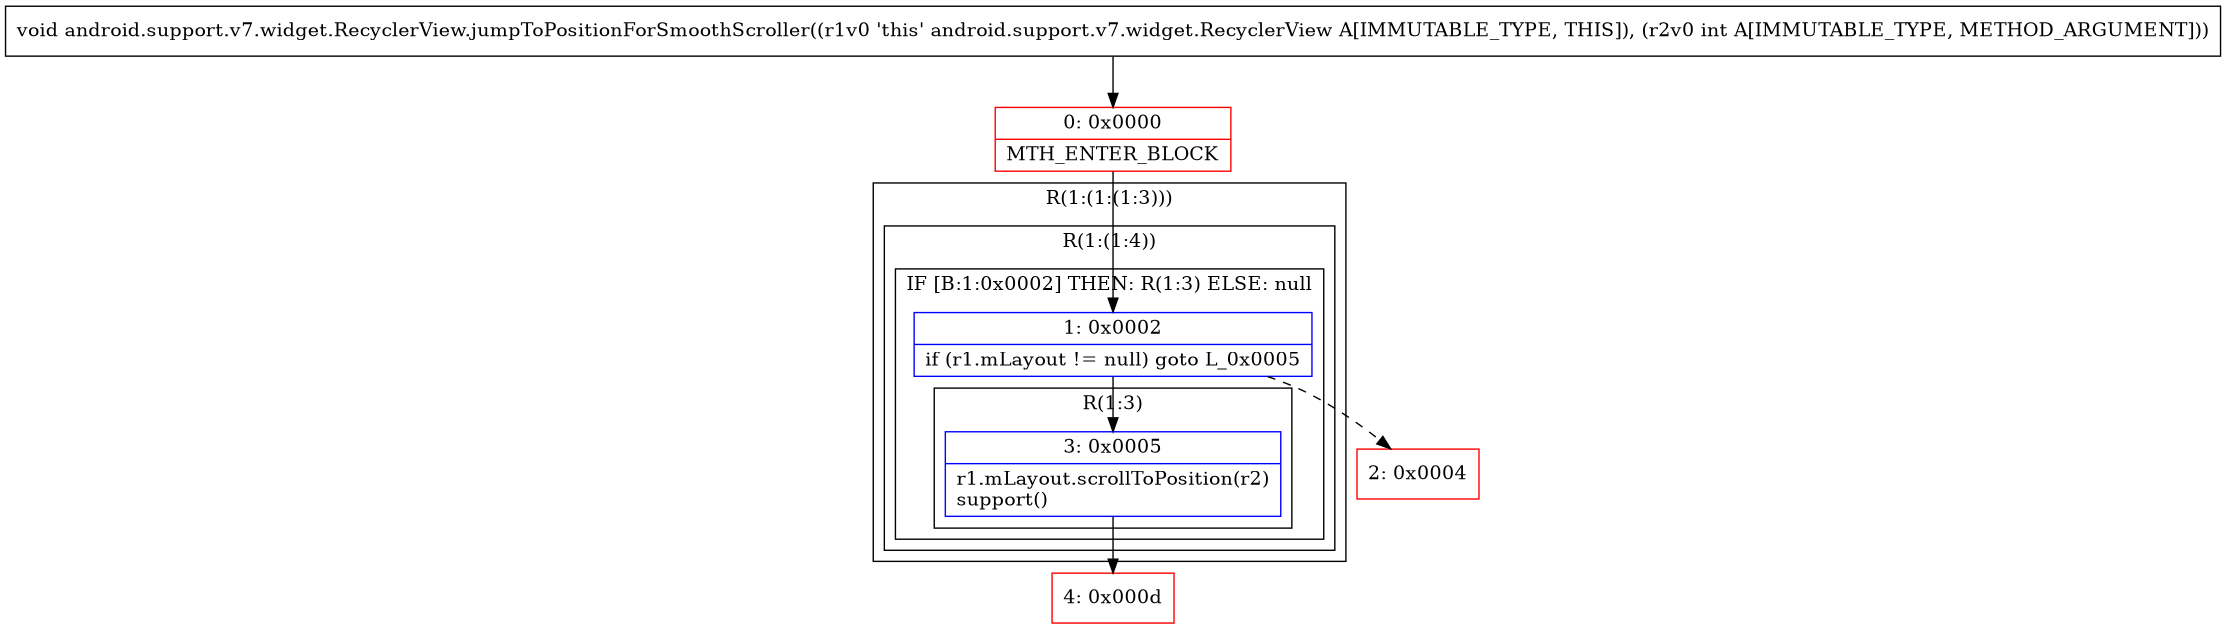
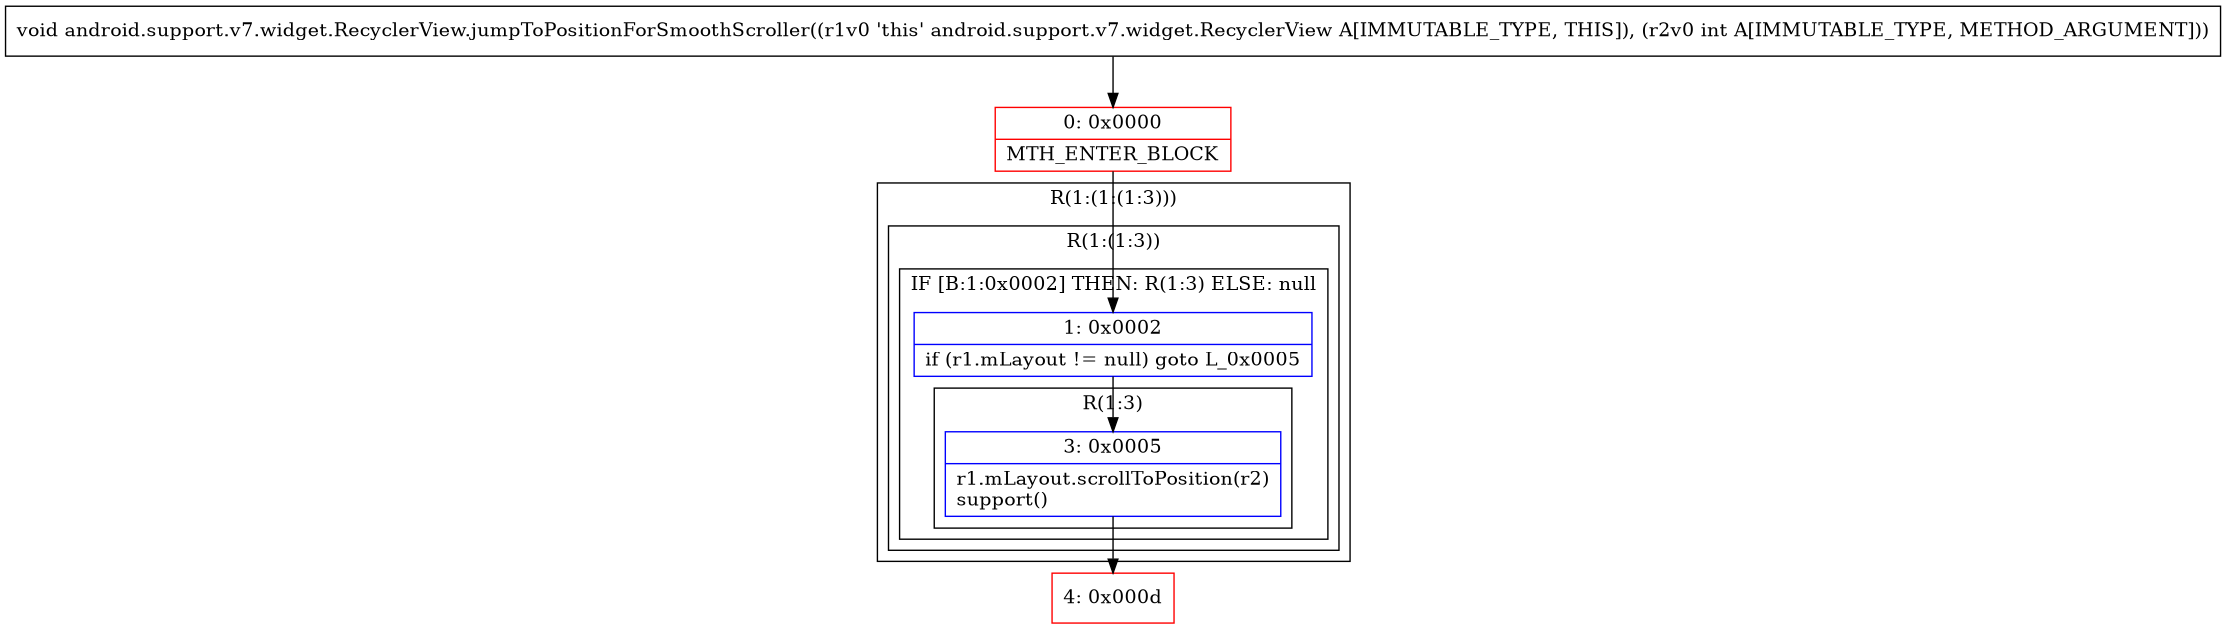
cluster "R(1:(1:4))": label "R(1:(1:4))" -> "R(1:(1:3))"
node "2: 0x0004": removed
